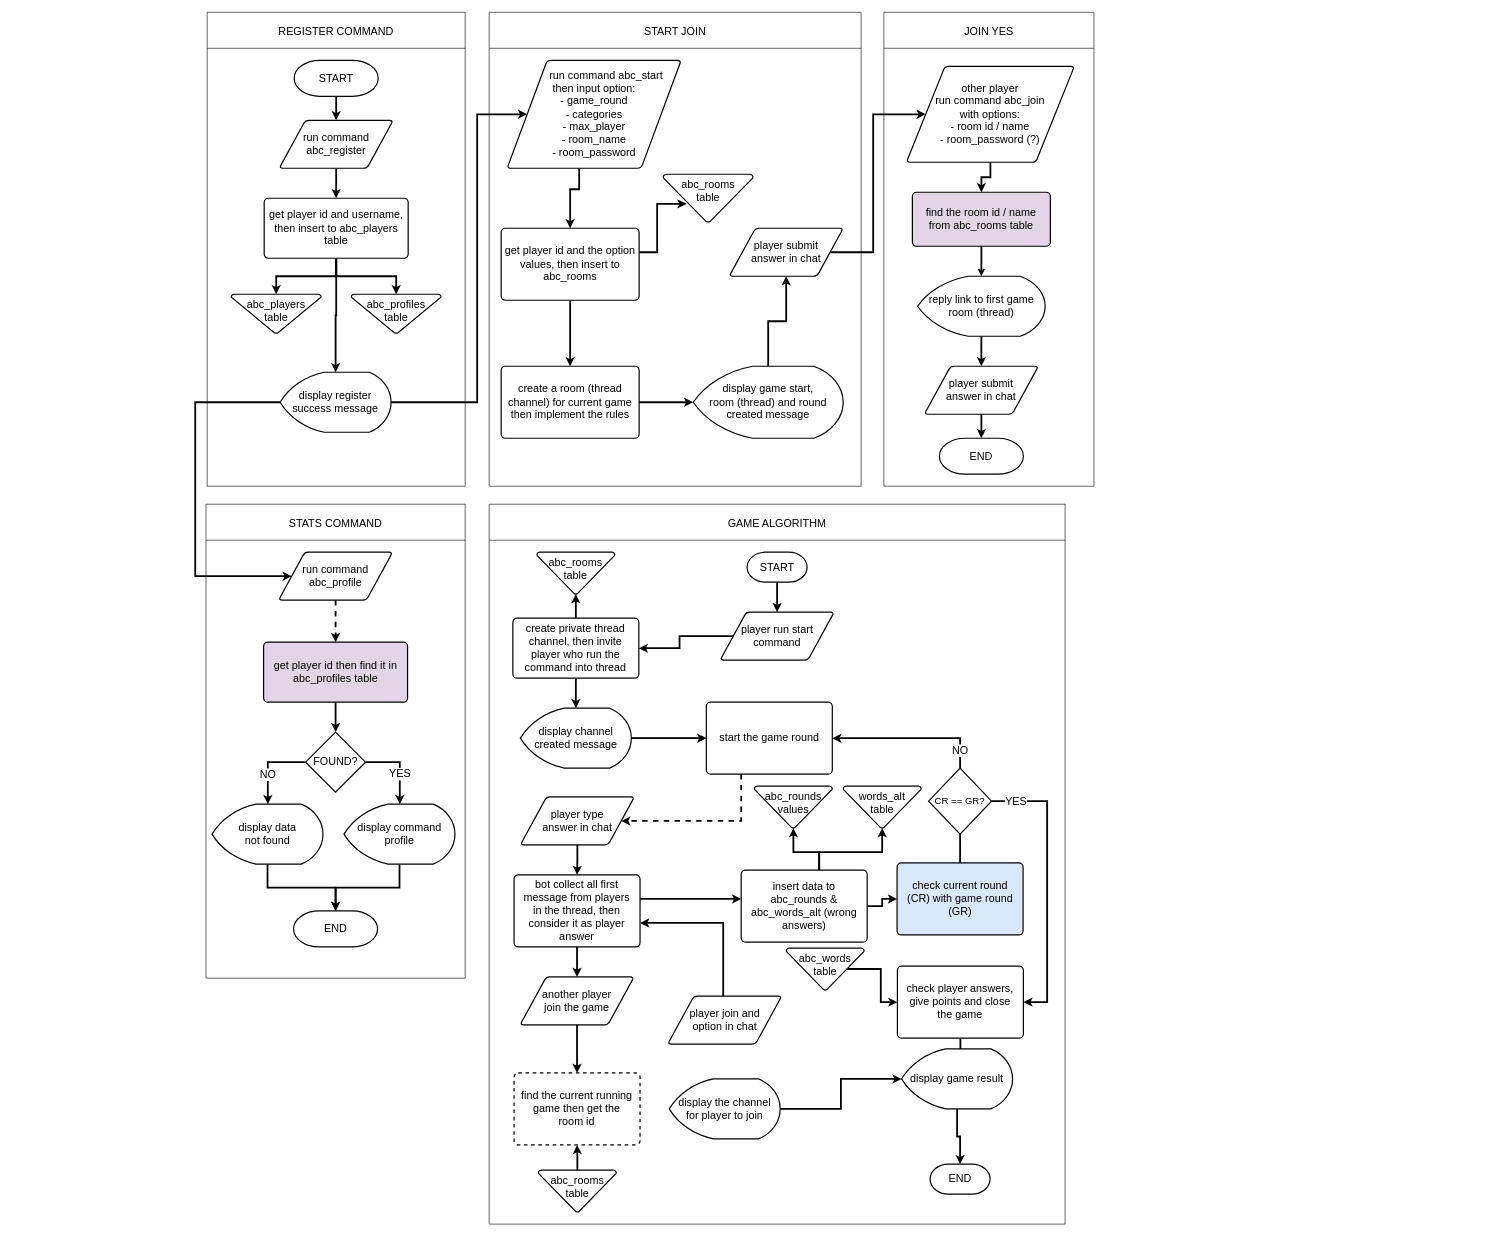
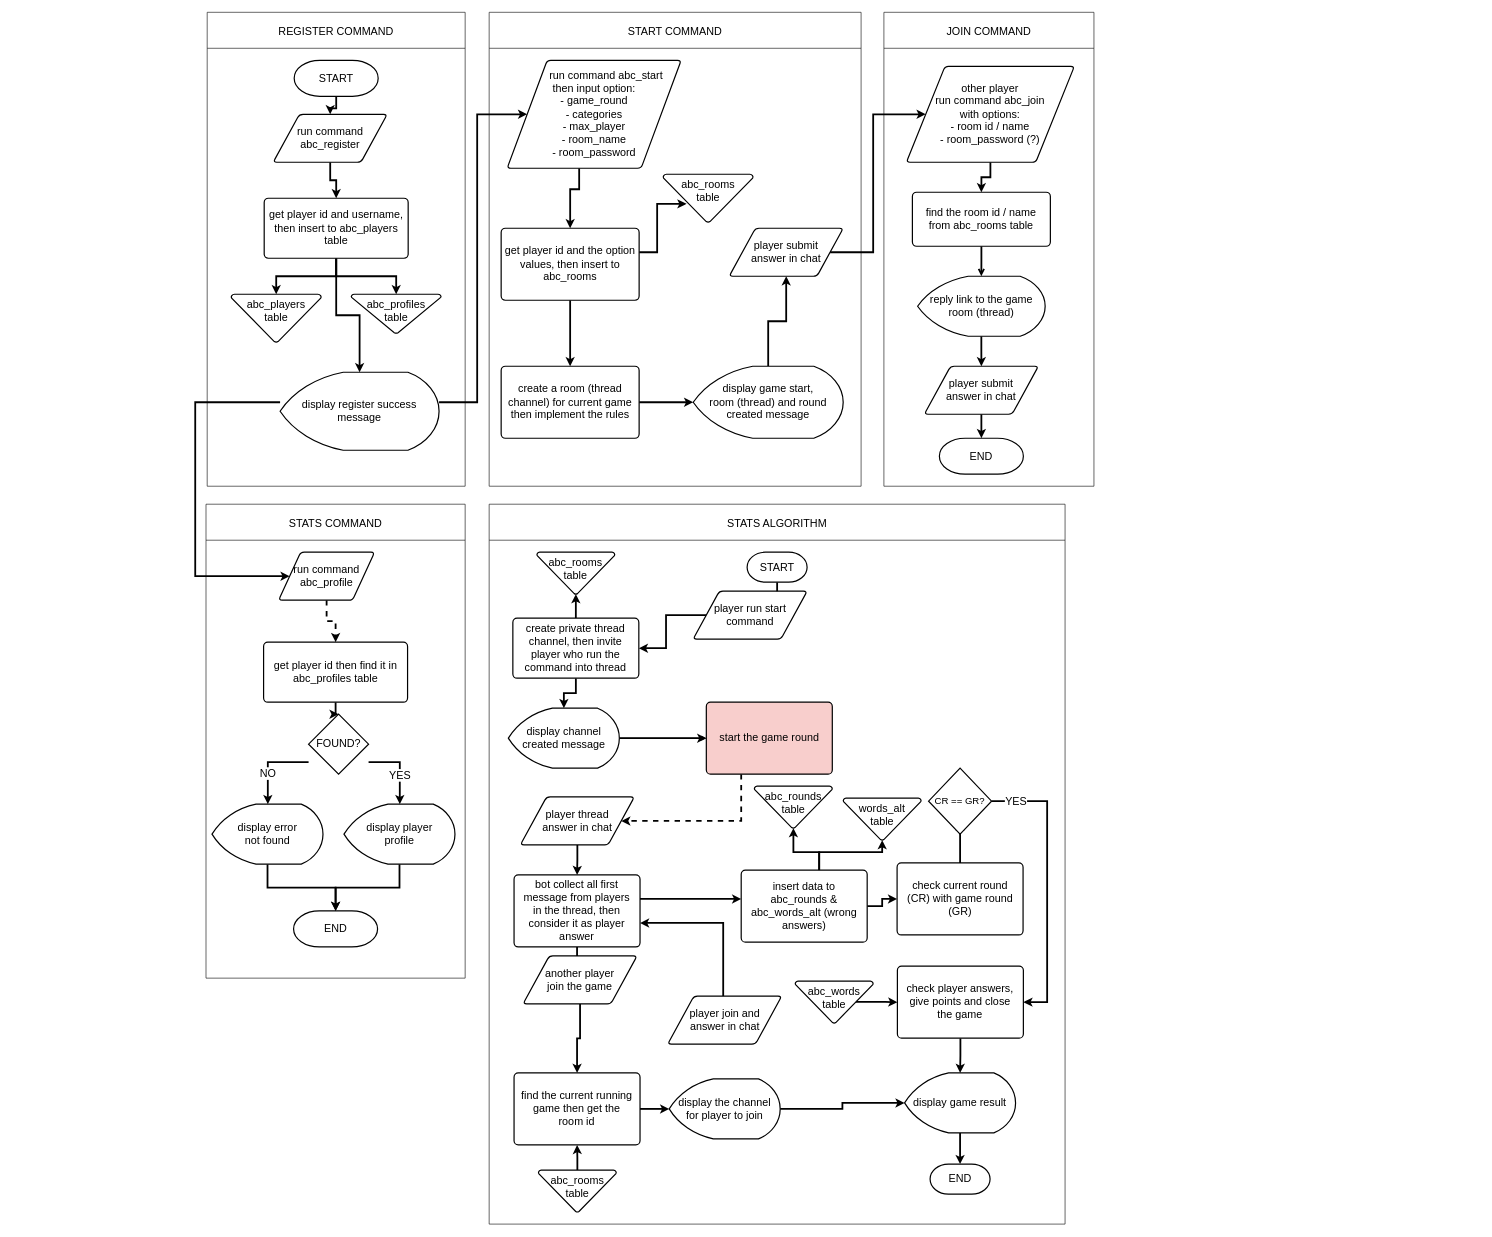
node "START JOIN": label "START JOIN" -> "START COMMAND"
node "JOIN YES": label "JOIN YES" -> "JOIN COMMAND"
node "run command abc_register": moved (336, 144) -> (330, 138)
node "find the room id / name from abc_rooms table": fillcolor #e1d5e7 -> #ffffff
node "reply link to first game room (thread)": label "reply link to first game room (thread)" -> "reply link to the game room (thread)"
node "abc_players table": size 90x39 -> 90x48
node "display register success message": size 111x60 -> 159x78
node "GAME ALGORITHM": label "GAME ALGORITHM" -> "STATS ALGORITHM"
node "run command abc_profile": size 114x48 -> 96x48
node "player run start command": moved (777, 636) -> (750, 615)
node "get player id then find it in abc_profiles table": fillcolor #e1d5e7 -> #ffffff
node "display channel created message": moved (576, 738) -> (564, 738)
node "start the game round": fillcolor #ffffff -> #f8cecc
edge "CR == GR?" -> "start the game round": removed, label "NO"
node "FOUND?": moved (336, 762) -> (339, 744)
node "abc_rounds values": label "abc_rounds values" -> "abc_rounds table"
node "words_alt table": moved (882, 807) -> (882, 819)
node "player type answer in chat": label "player type answer in chat" -> "player thread answer in chat"
node "display data not found": label "display data not found" -> "display error not found"
node "display command profile": label "display command profile" -> "display player profile"
node "check current round (CR) with game round (GR)": fillcolor #dae8fc -> #ffffff
node "abc_words table": moved (825, 969) -> (834, 1002)
node "another player join the game": moved (577, 1001) -> (580, 980)
node "player join and option in chat": label "player join and option in chat" -> "player join and answer in chat"
node "display game result": moved (957, 1079) -> (960, 1103)
node "find the current running game then get the room id": style dashed -> solid
edge "find the current running game then get the room id" -> "display the channel for player to join": added
